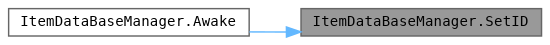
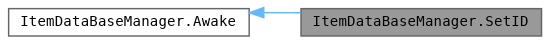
edge "ItemDataBaseManager.Awake" -> "ItemDataBaseManager.SetID": reversed
